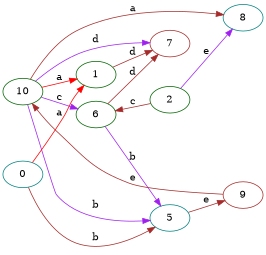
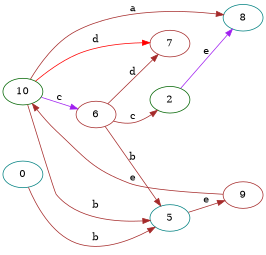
edge "10" -> "7": color purple -> red
node "1": removed
edge "2" -> "6": reversed
node "6": color darkgreen -> brown
edge "6" -> "5": color purple -> brown
edge "10" -> "5": color purple -> brown
